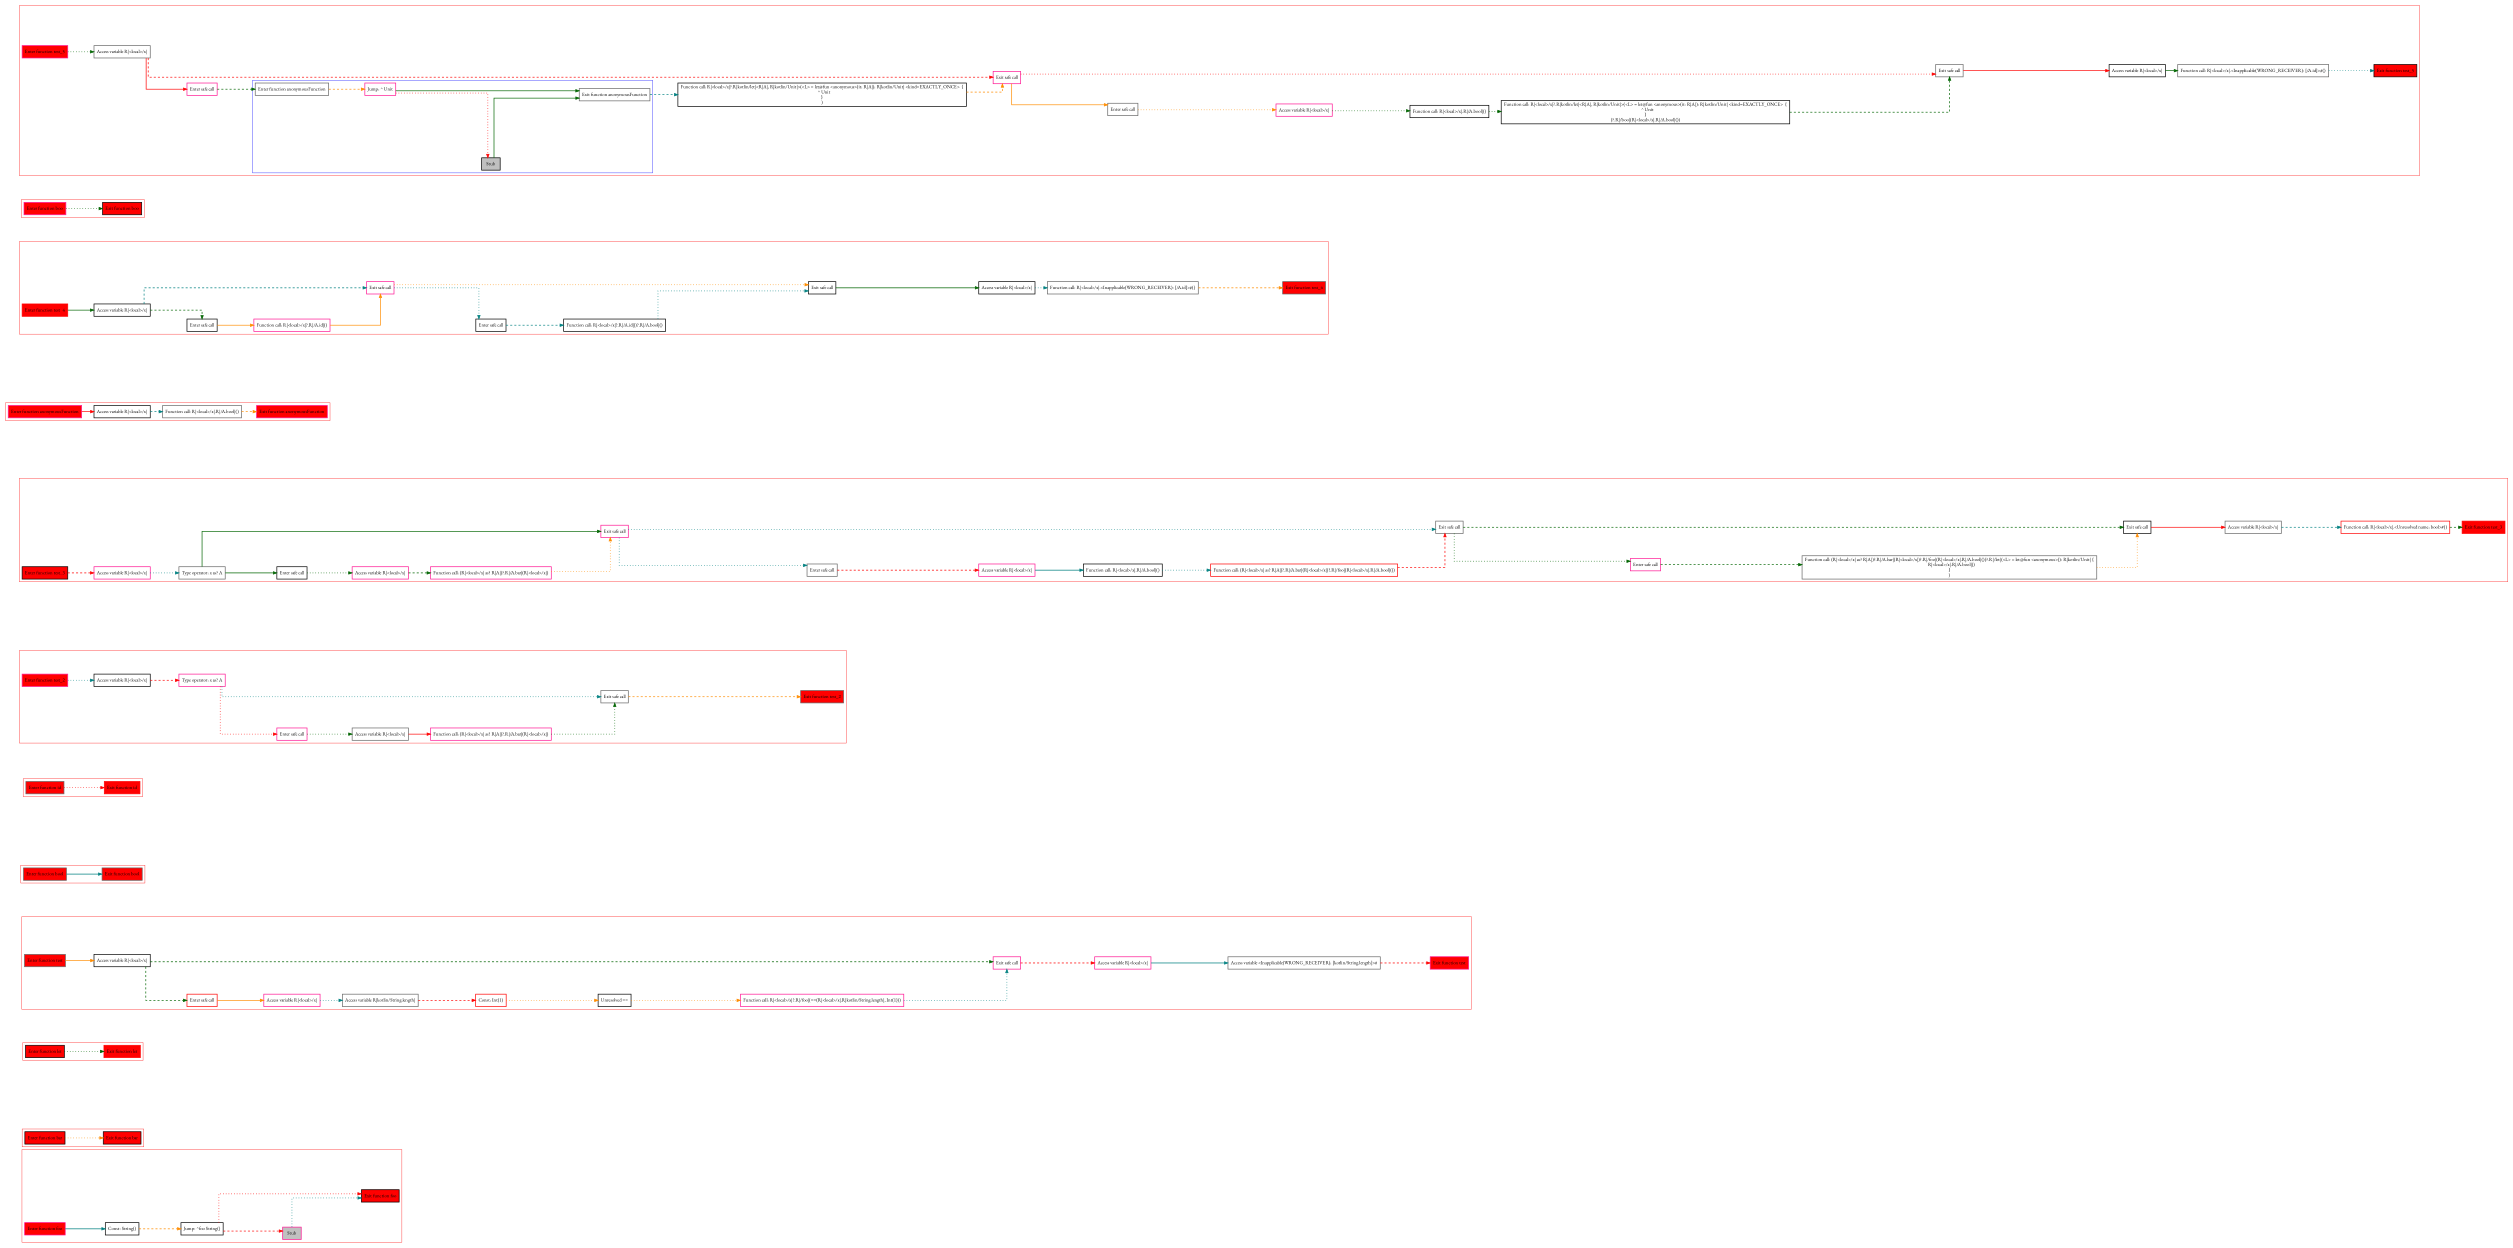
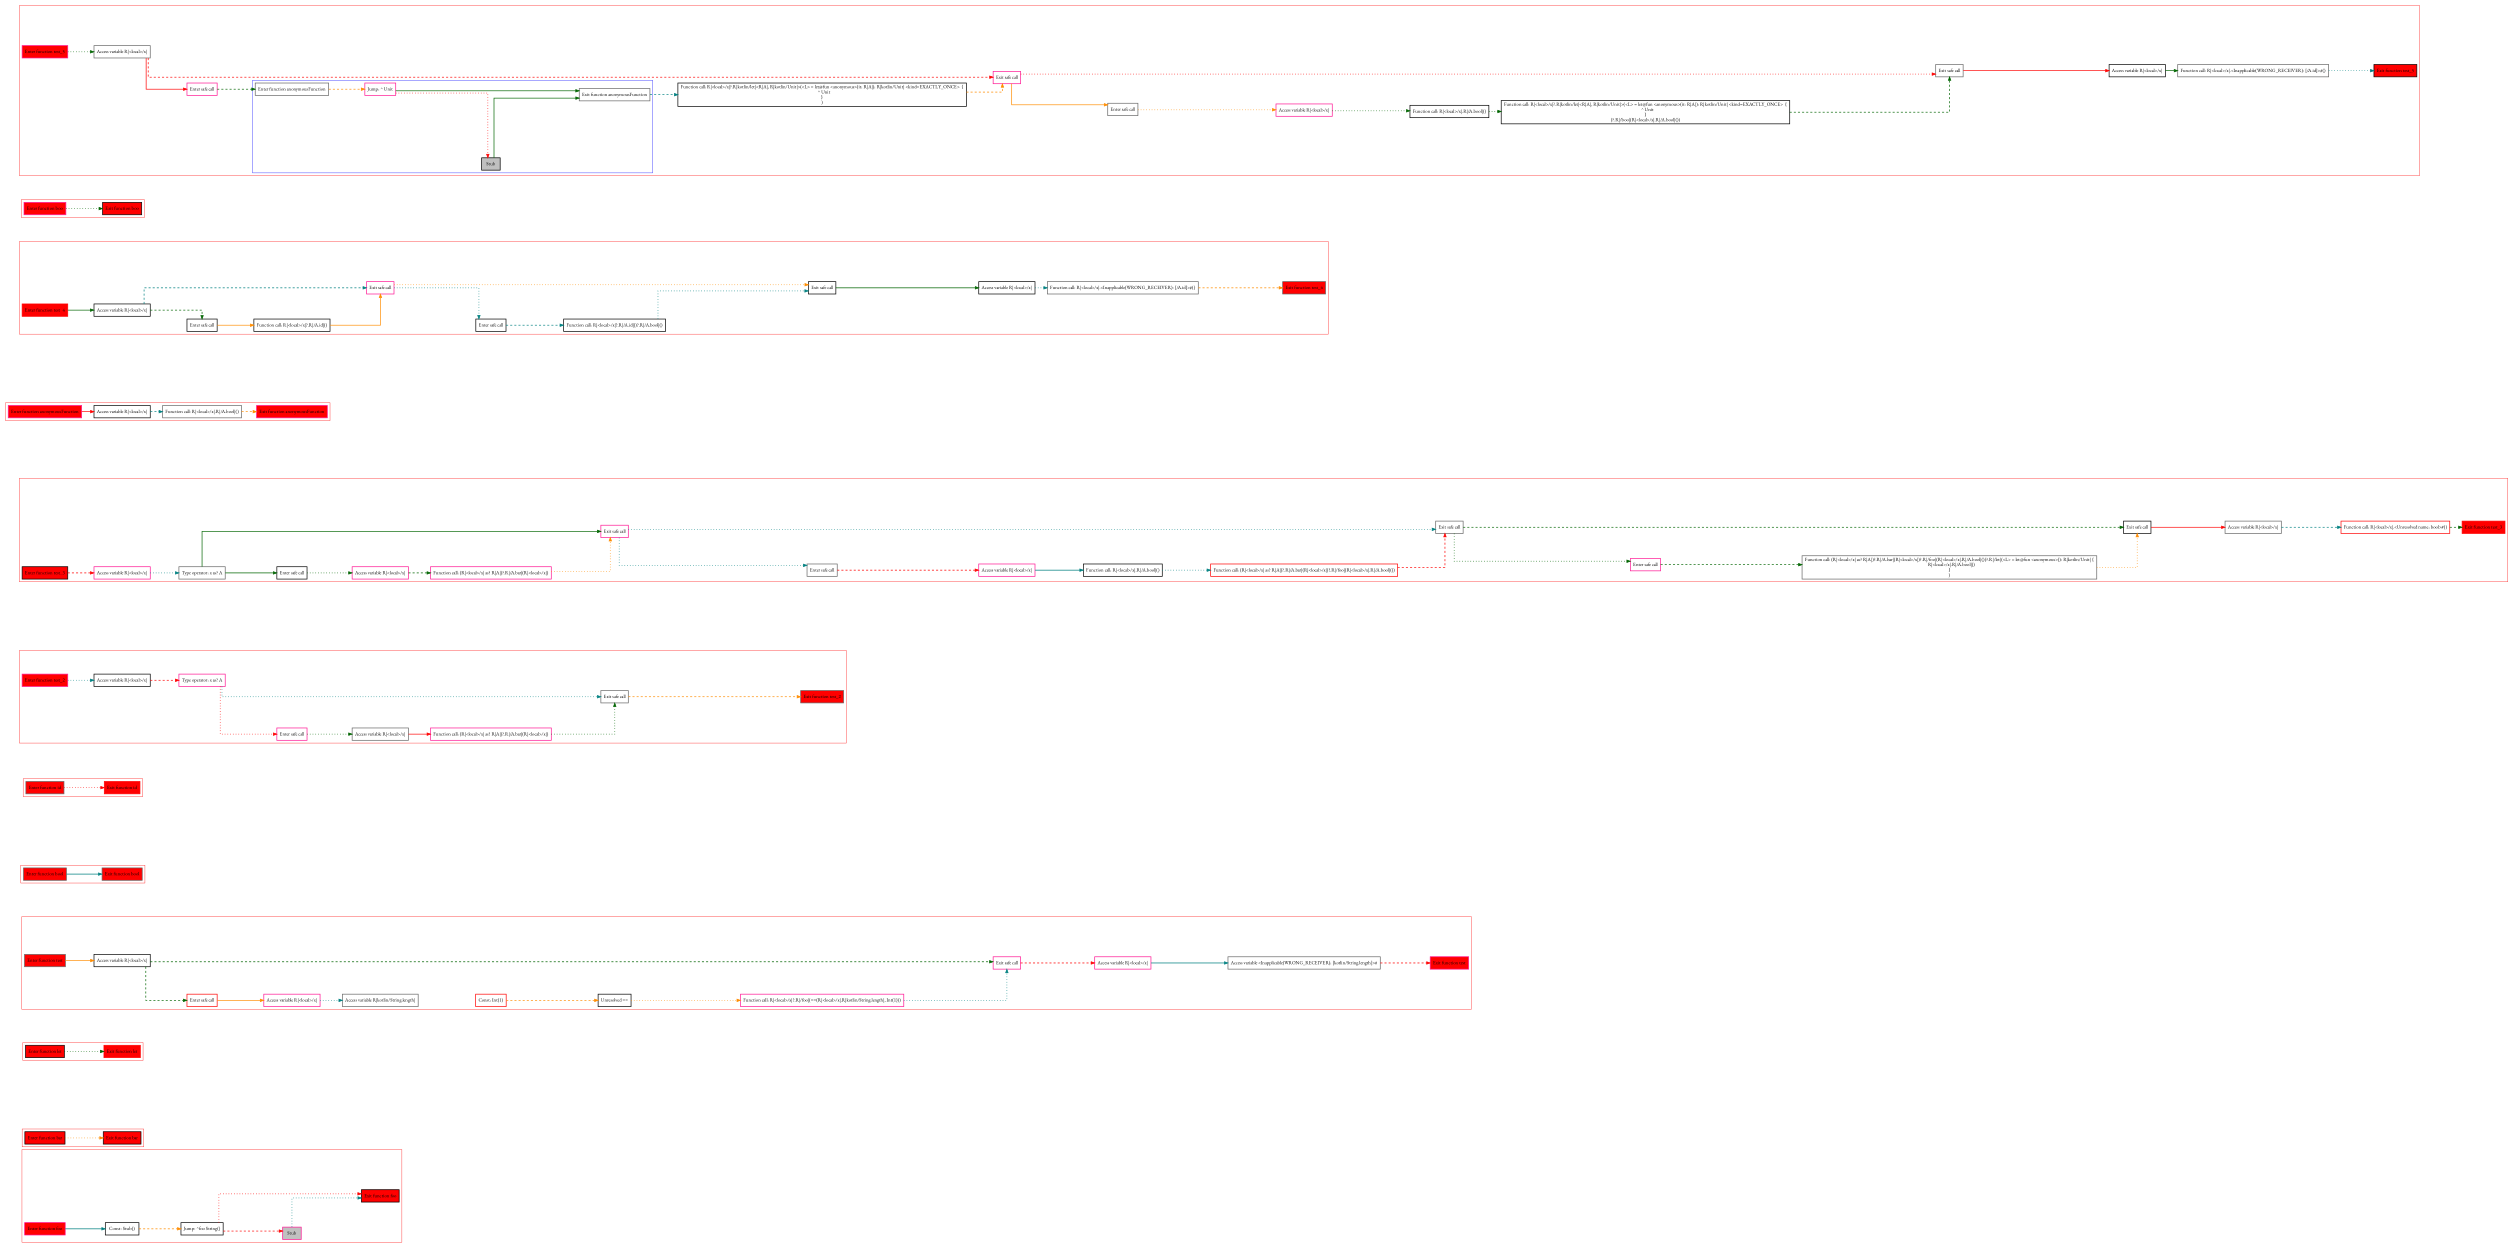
node "Function call: R|<local>/x|?.R|/A.id|()": color deeppink -> black
edge "Access variable R|kotlin/String.length|" -> "Const: Int(1)": removed
edge "Const: Int(1)" -> "Unresolved ==": style dotted -> dashed
node "Const: String()": label "Const: String()" -> "Const: Stub()"
